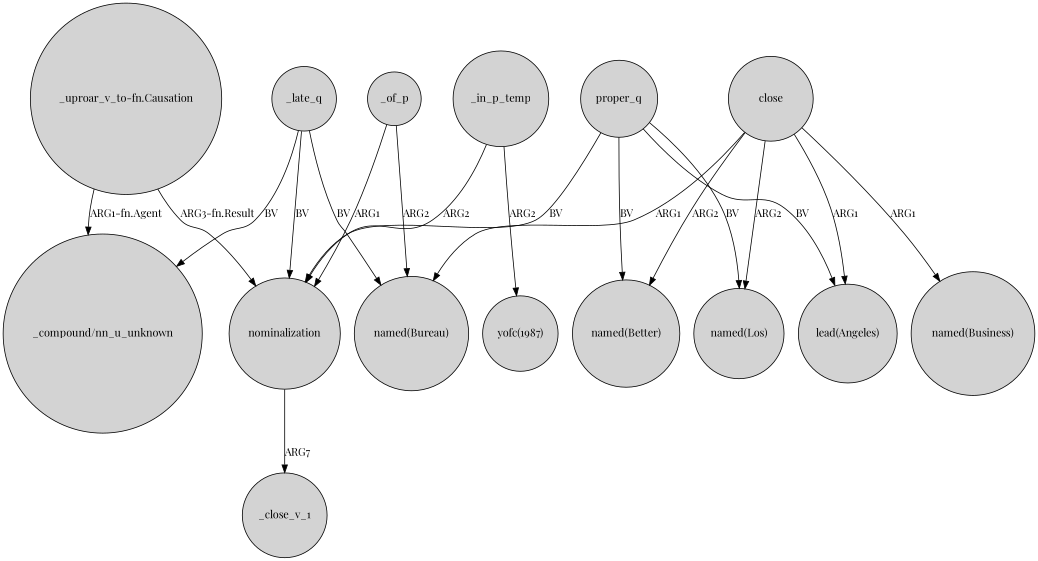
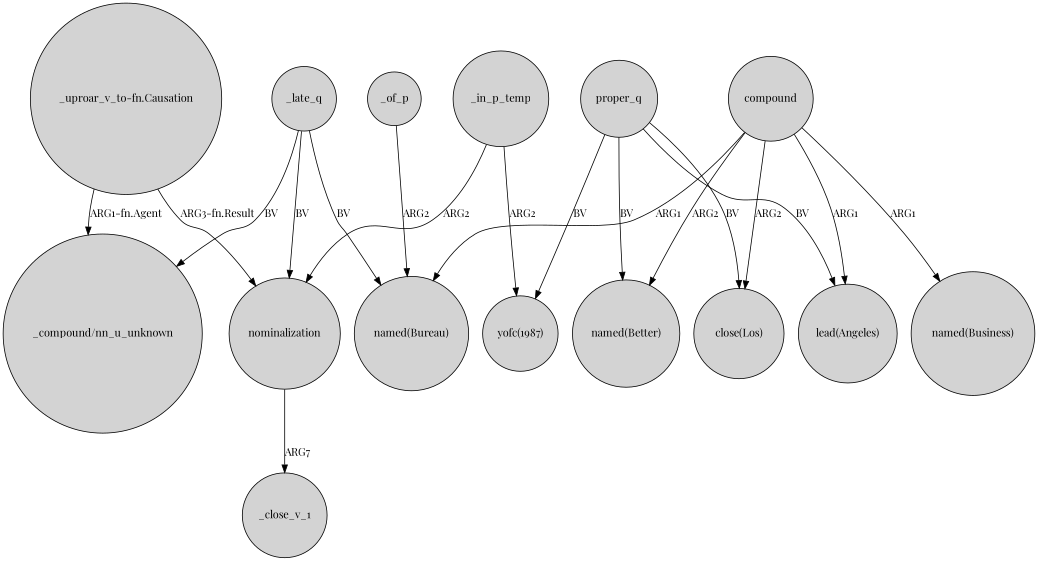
node "close": label "close" -> "compound"
edge "_of_p" -> "nominalization": removed, label "ARG1"
edge "proper_q" -> "nominalization": now "proper_q" -> "yofc(1987)"
node "named(Los)": label "named(Los)" -> "close(Los)"
